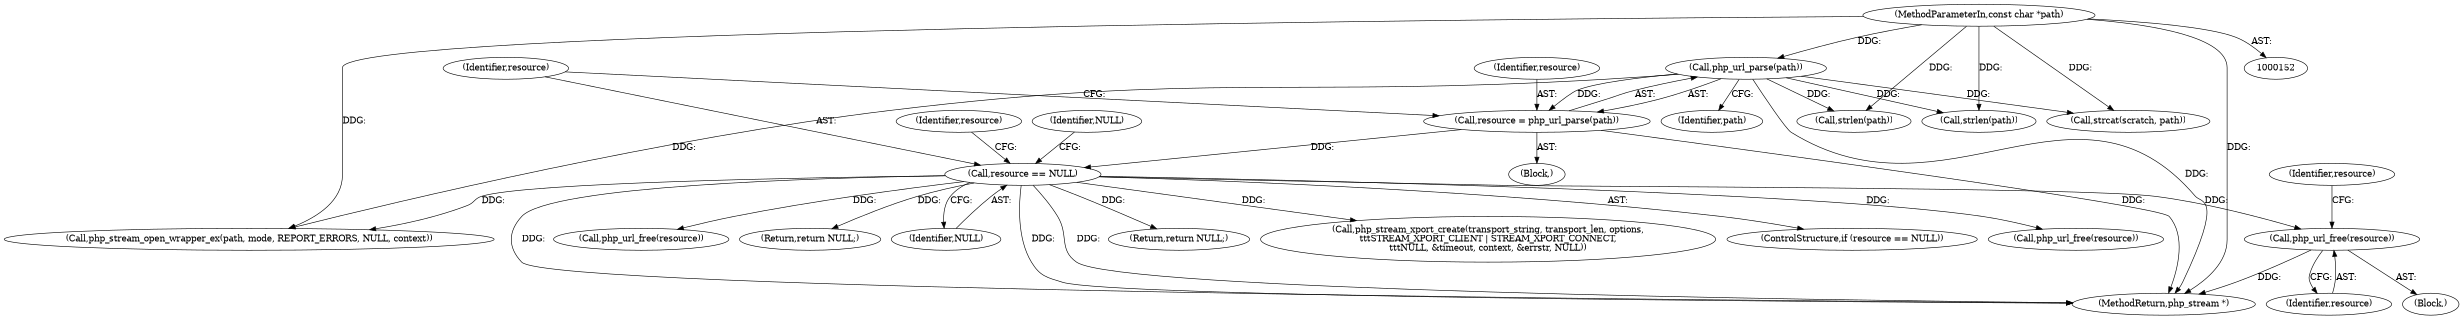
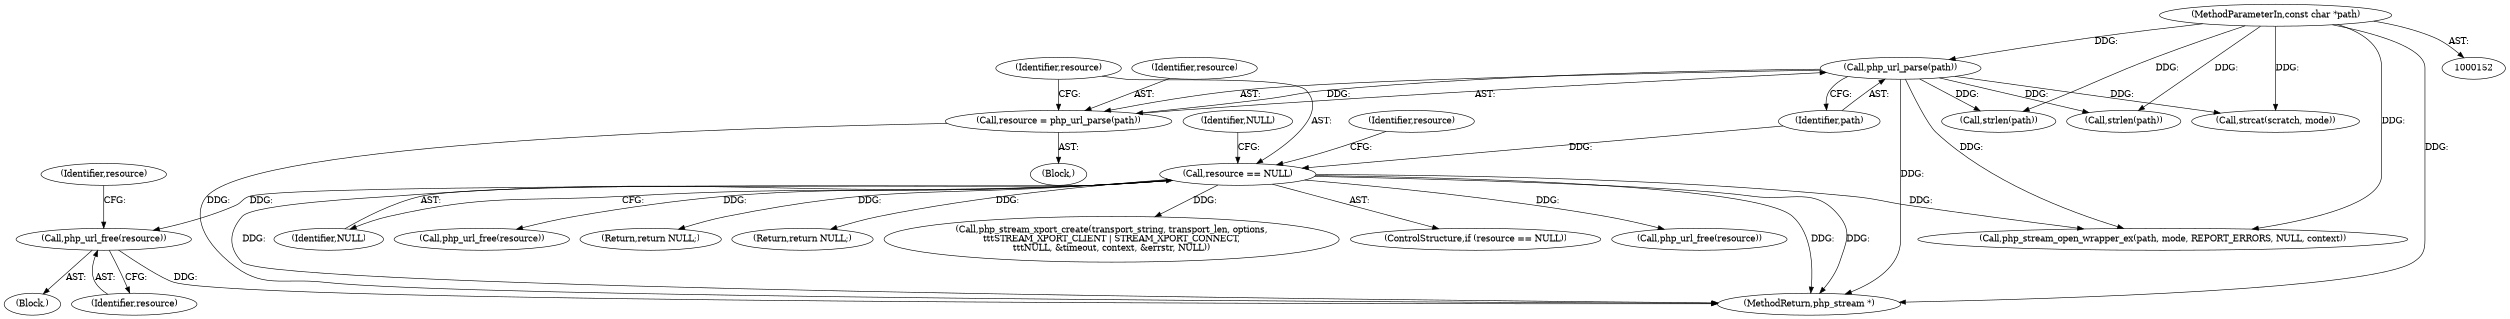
edge "(Identifier,path)" -> "(Call,php_url_parse(path))": added, label "AST:"
node "(Call,strcat(scratch, path))": label "(Call,strcat(scratch, path))" -> "(Call,strcat(scratch, mode))"
edge "(Call,resource = php_url_parse(path))" -> "(Call,resource == NULL)": now "(Identifier,path)" -> "(Call,resource == NULL)"
